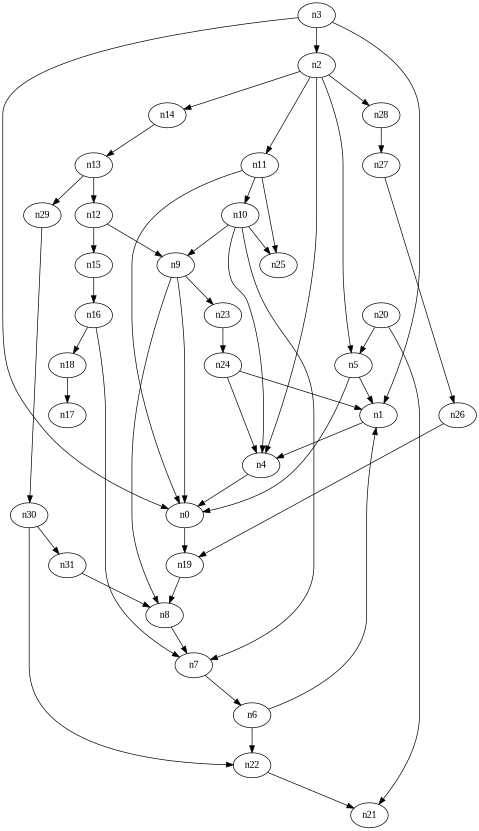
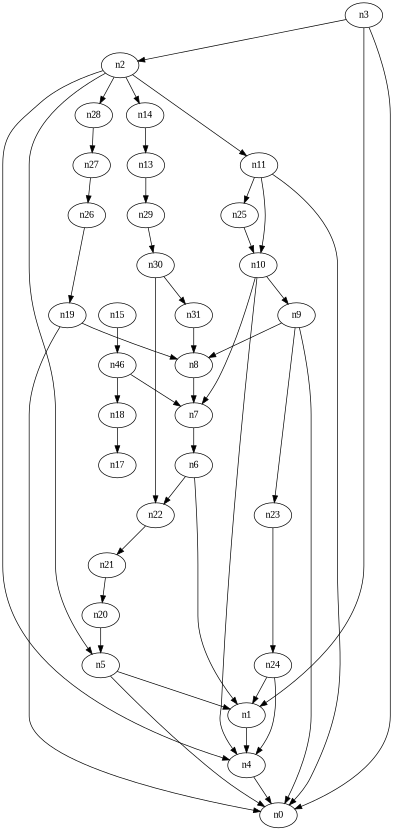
node "n12": removed
edge "n10" -> "n25": reversed
node "n16": label "n16" -> "n46"
edge "n0" -> "n19": reversed
edge "n20" -> "n21": reversed
